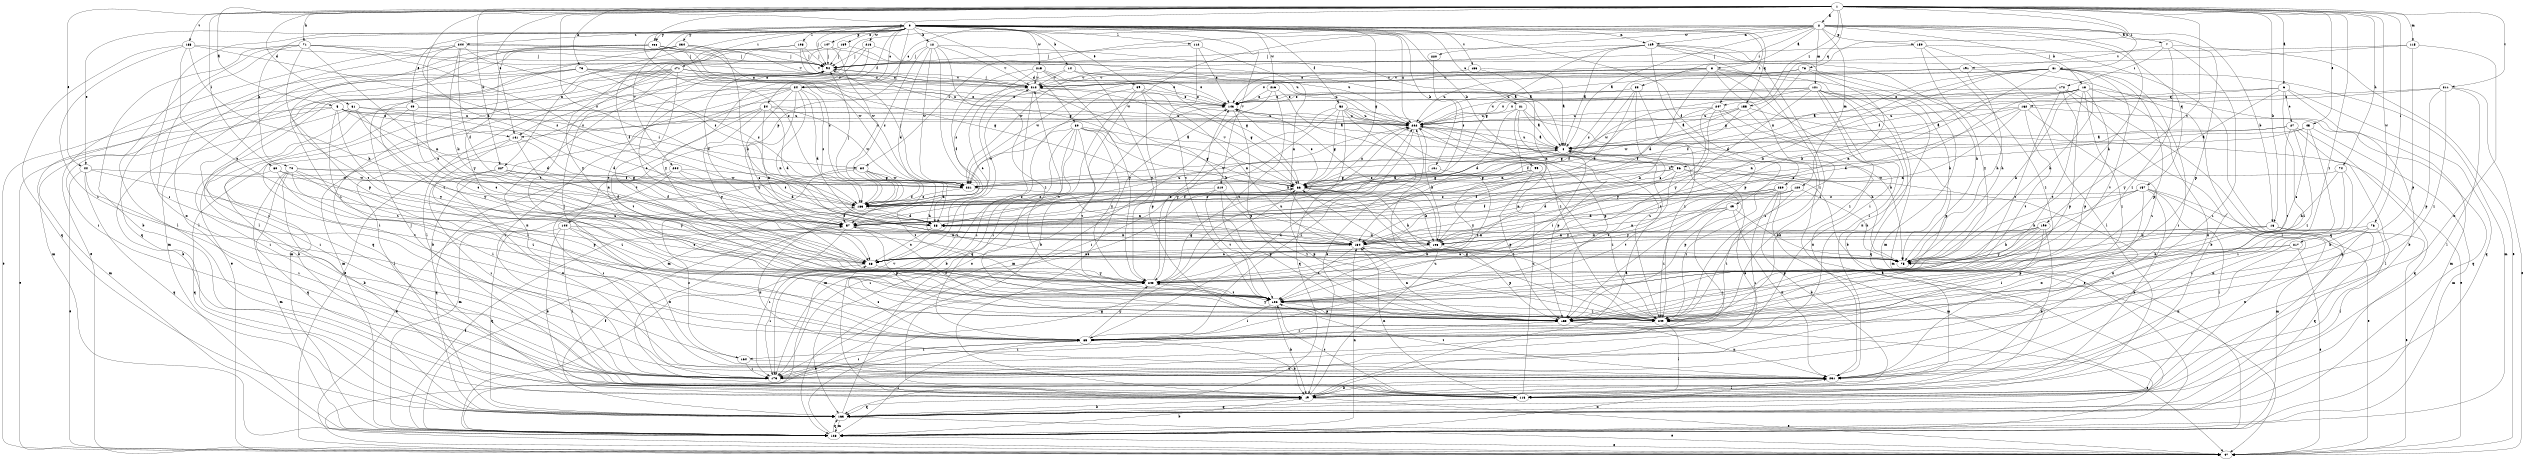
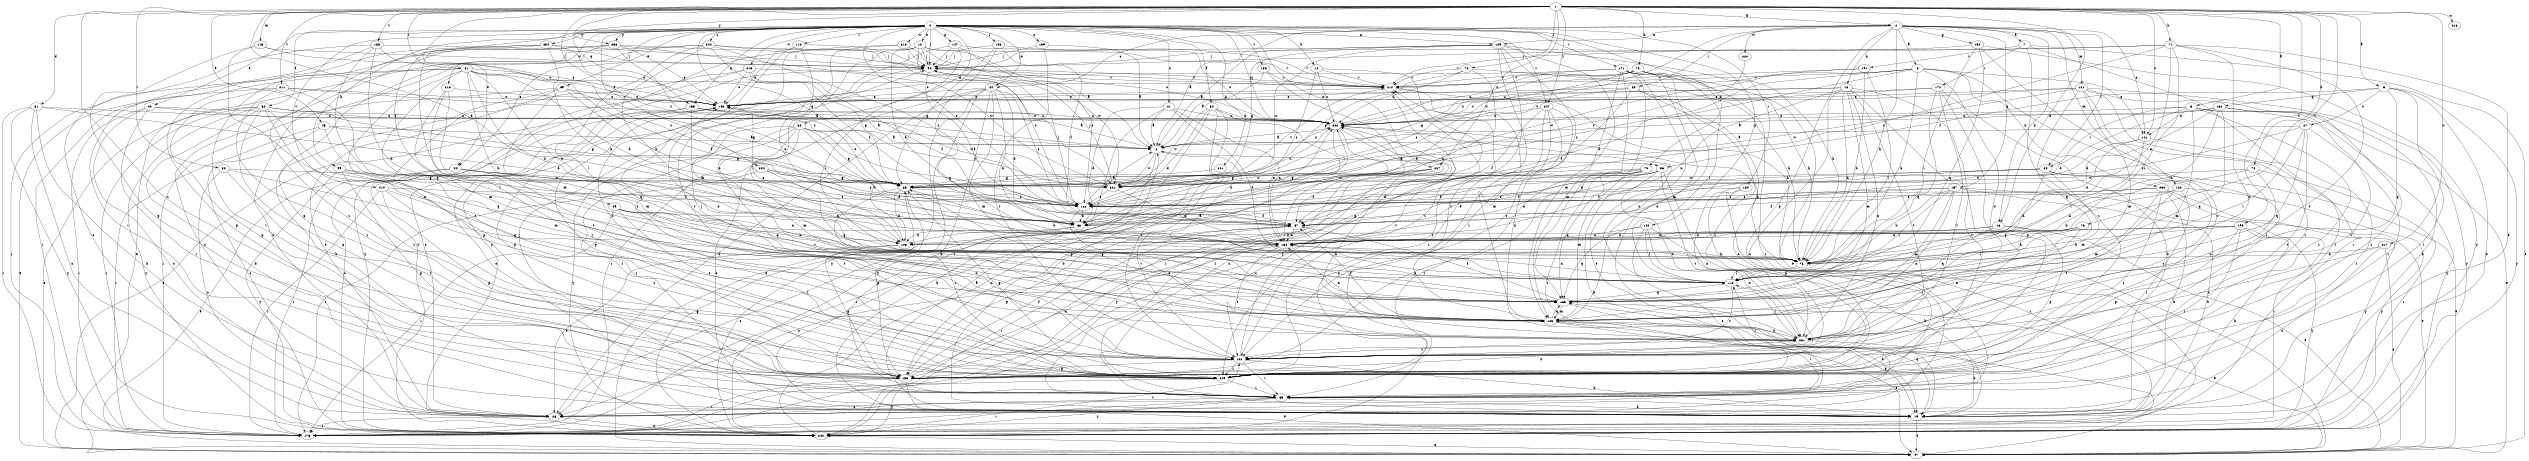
node "218": added
edge "171" -> "75": added, label "h"
edge "75" -> "113": added, label "l"
edge "85" -> "164": reversed
